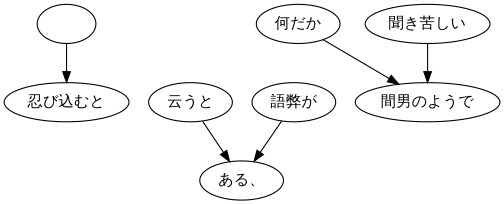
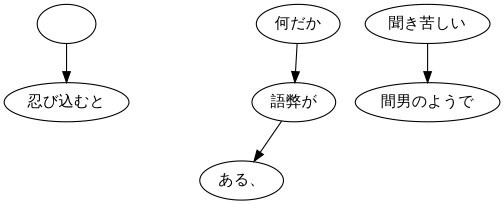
edge "何だか" -> "間男のようで": now "何だか" -> "語弊が"
node "云うと": removed
